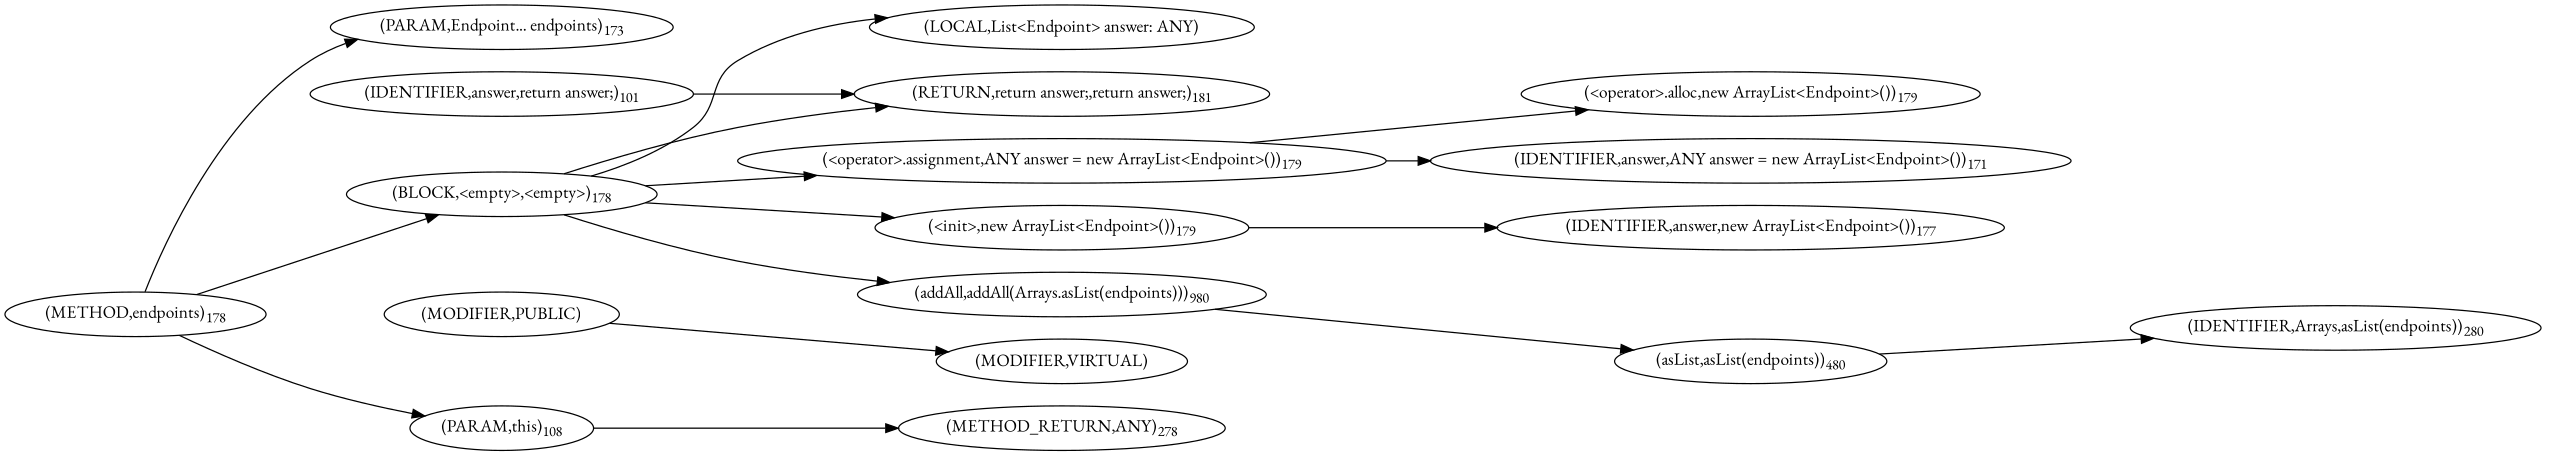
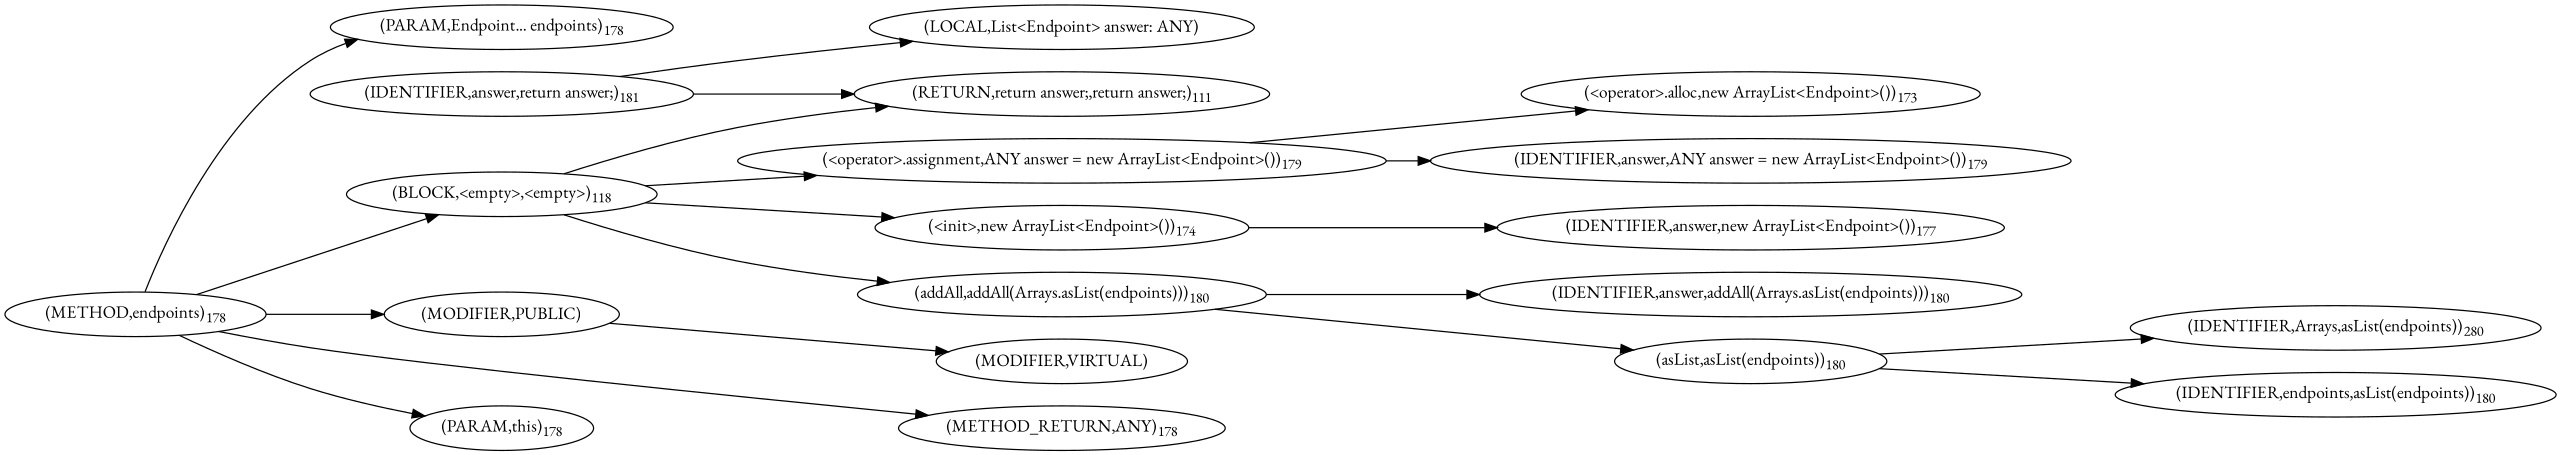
node "(PARAM,Endpoint... endpoints)": text "173" -> "178"
edge "(BLOCK,<empty>,<empty>)" -> "(LOCAL,List<Endpoint> answer: ANY)": now "(IDENTIFIER,answer,return answer;)" -> "(LOCAL,List<Endpoint> answer: ANY)"
node "(IDENTIFIER,answer,return answer;)": text "101" -> "181"
node "(RETURN,return answer;,return answer;)": text "181" -> "111"
node "(<operator>.alloc,new ArrayList<Endpoint>())": text "179" -> "173"
node "(IDENTIFIER,answer,ANY answer = new ArrayList<Endpoint>())": text "171" -> "179"
node "(BLOCK,<empty>,<empty>)": text "178" -> "118"
node "(<init>,new ArrayList<Endpoint>())": text "179" -> "174"
node "(addAll,addAll(Arrays.asList(endpoints)))": text "980" -> "180"
node "(IDENTIFIER,answer,addAll(Arrays.asList(endpoints)))": added
edge "(METHOD,endpoints)" -> "(MODIFIER,PUBLIC)": added
node "(asList,asList(endpoints))": text "480" -> "180"
node "(IDENTIFIER,endpoints,asList(endpoints))": added
node "(PARAM,this)": text "108" -> "178"
node "(METHOD_RETURN,ANY)": text "278" -> "178"
edge "(PARAM,this)" -> "(METHOD_RETURN,ANY)": now "(METHOD,endpoints)" -> "(METHOD_RETURN,ANY)"
